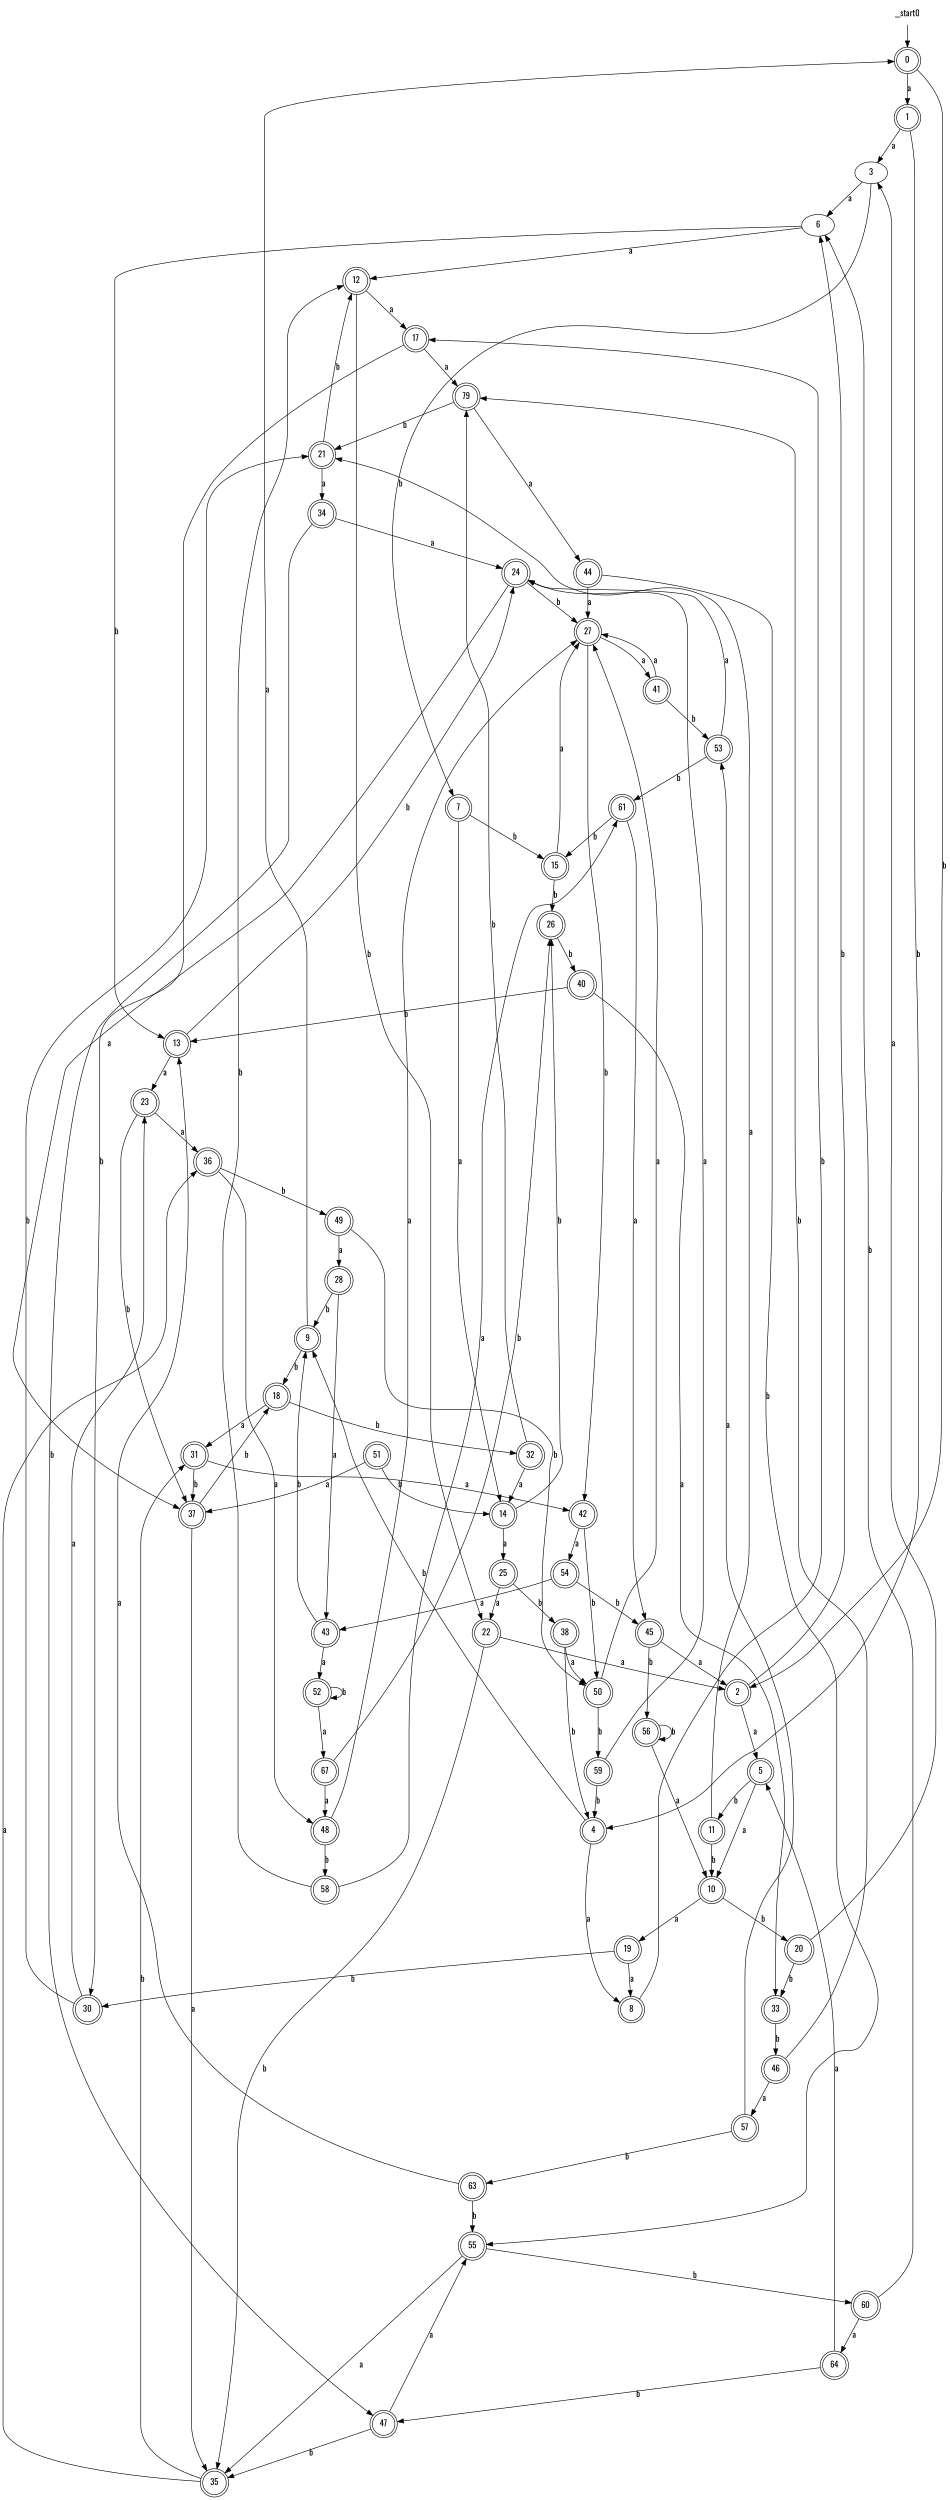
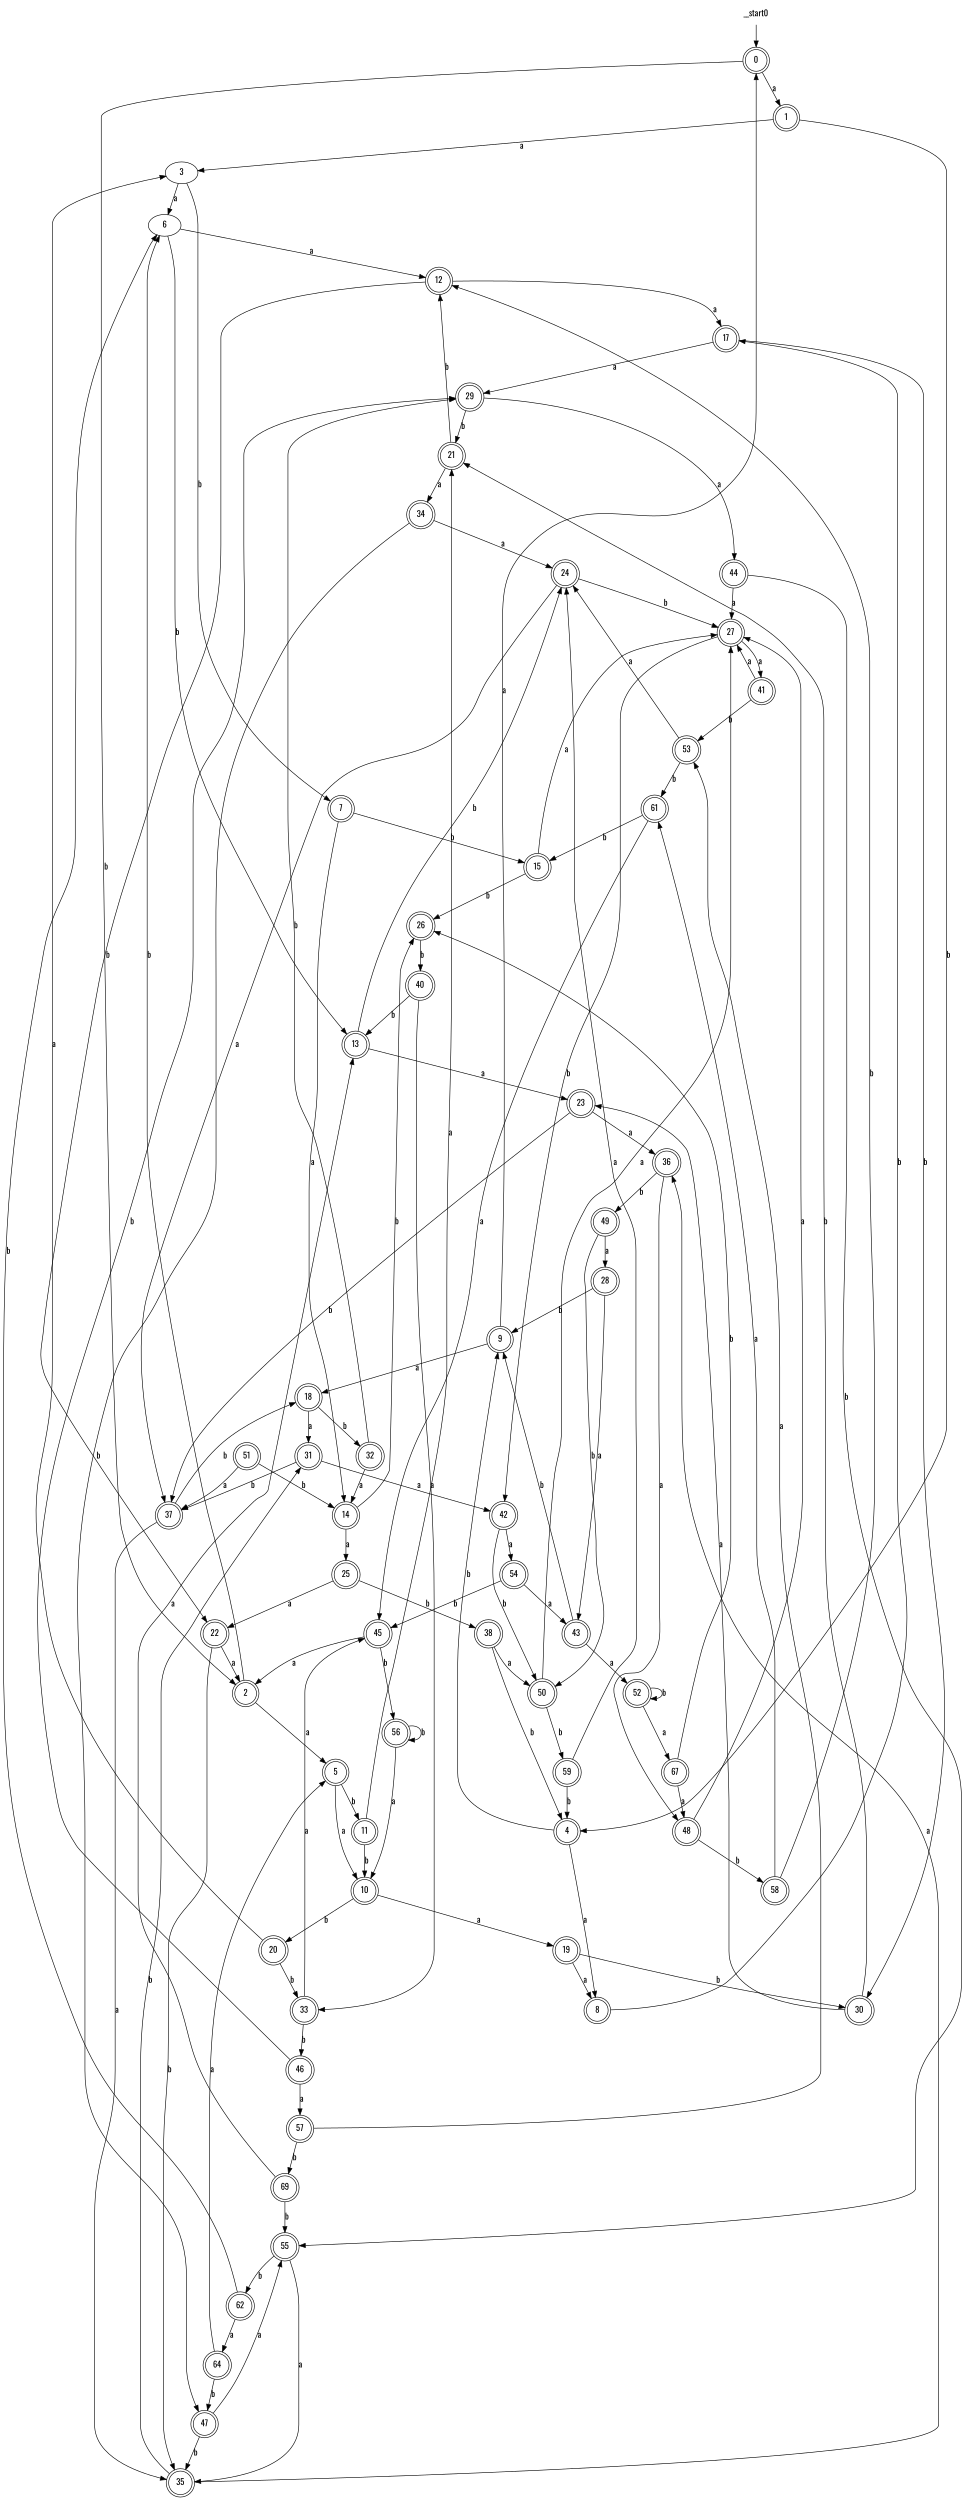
node "79": label "79" -> "29"
edge "9" -> "18": label "b" -> "a"
edge "33" -> "45": added, label "a"
node "63": label "63" -> "69"
node "60": label "60" -> "62"
